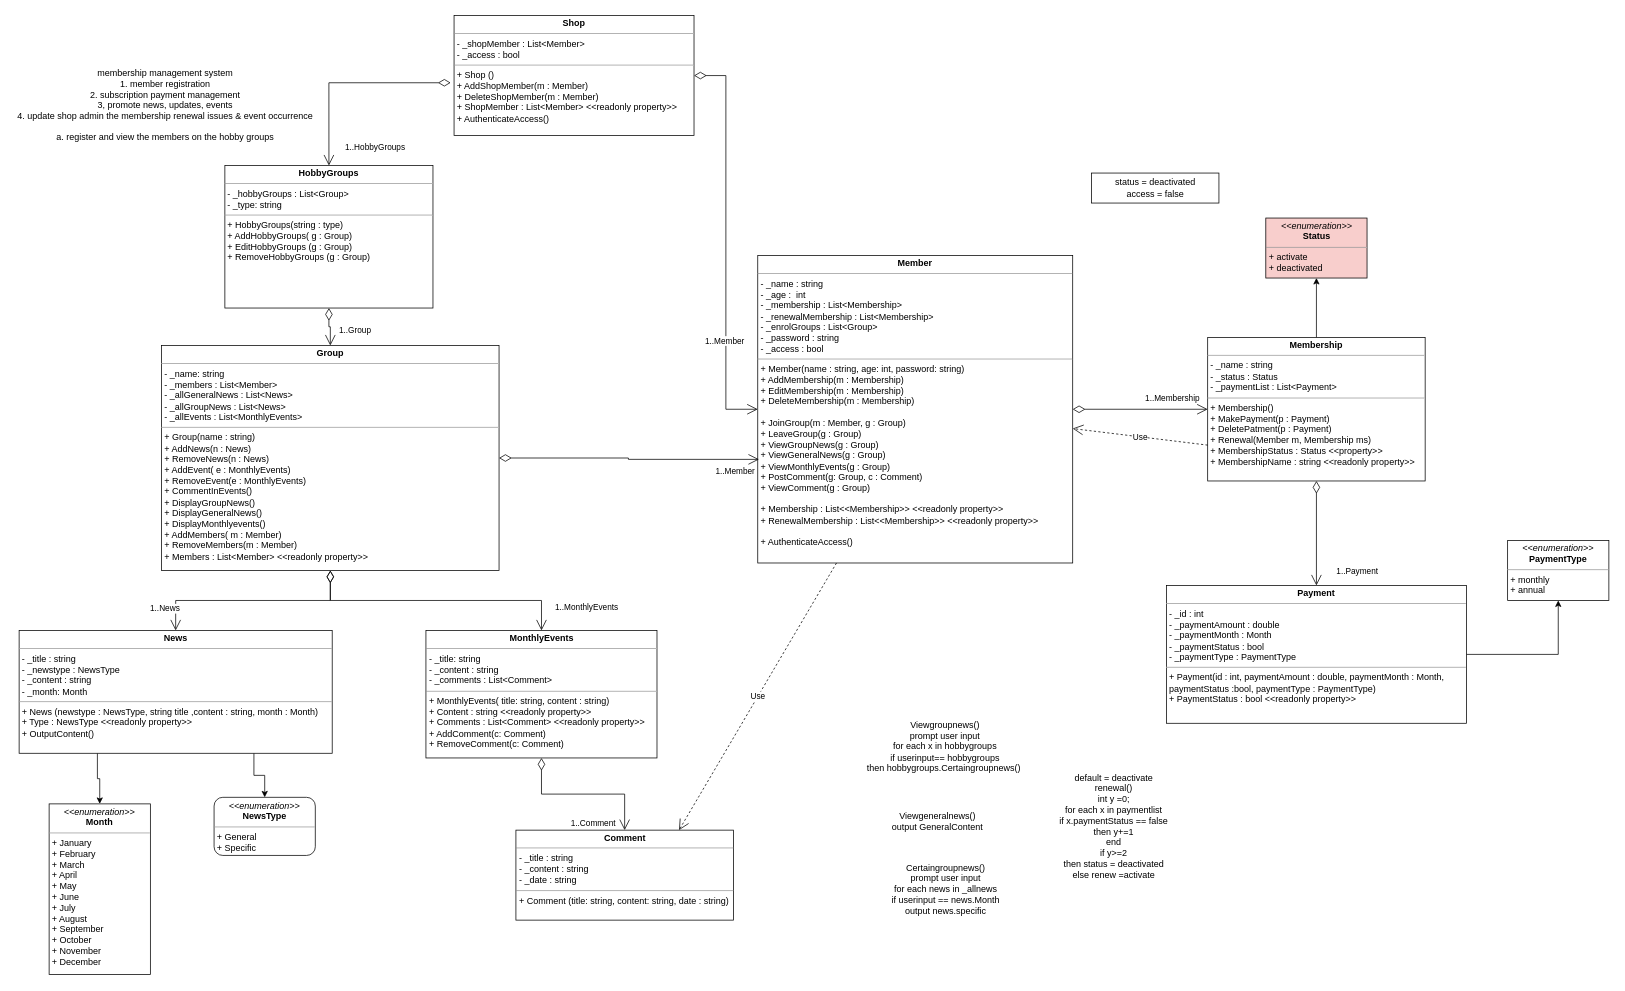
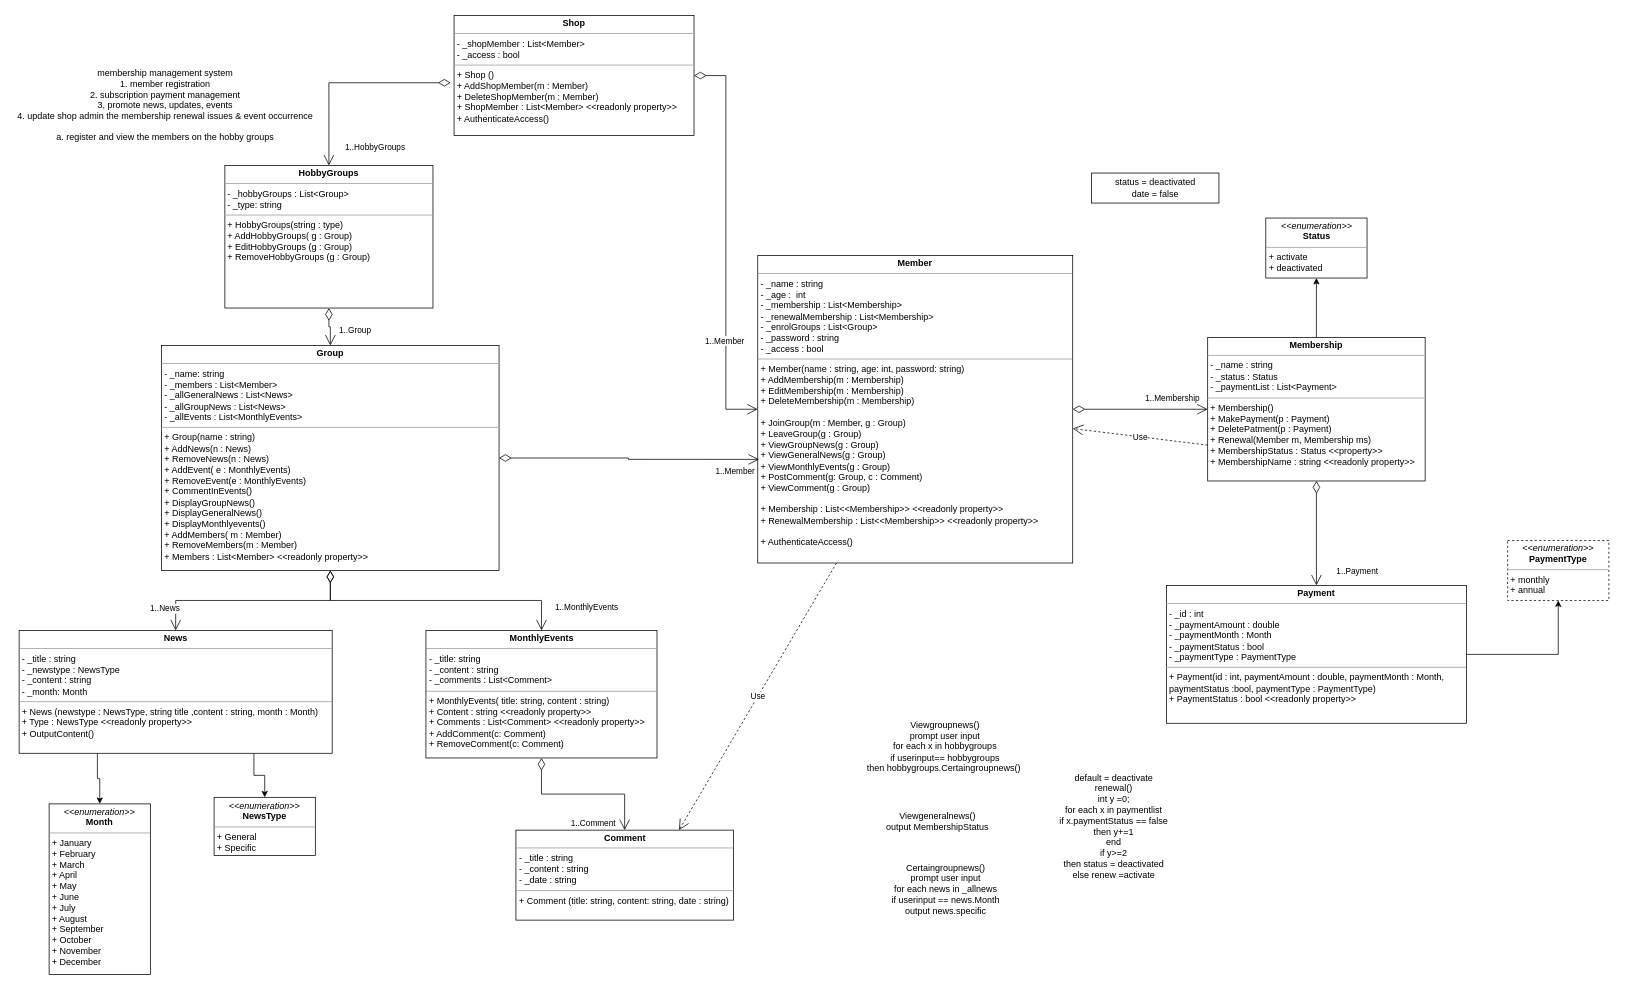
node "status = deactivated access = false": label "status = deactivated access = false" -> "status = deactivated date = false"
node "<<enumeration>> Status + activate + deactivated": fillcolor #f8cecc -> #ffffff
node "<<enumeration>> PaymentType + monthly + annual": style solid -> dashed
node "Viewgeneralnews() output GeneralContent": label "Viewgeneralnews() output GeneralContent" -> "Viewgeneralnews() output MembershipStatus"
node "<<enumeration>> NewsType + General + Specific": shape rounded rectangle -> rectangle
